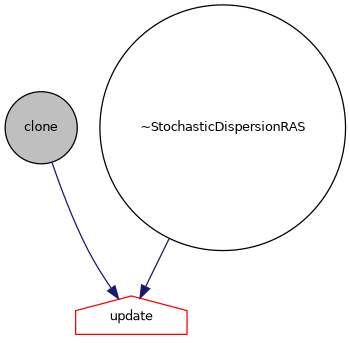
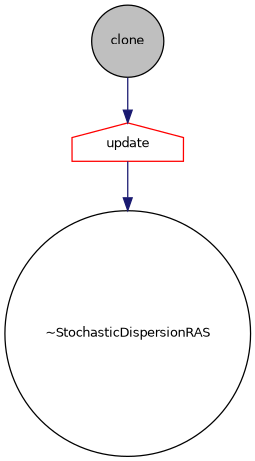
edge "~StochasticDispersionRAS" -> "update": reversed
